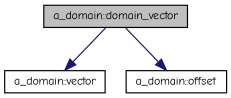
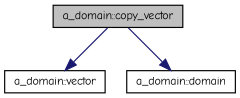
node "a_domain::domain_vector": label "a_domain::domain_vector" -> "a_domain::copy_vector"
node "a_domain::offset": label "a_domain::offset" -> "a_domain::domain"
